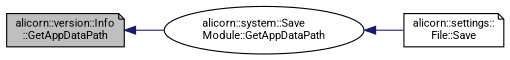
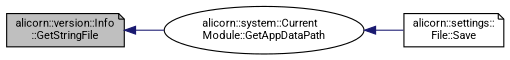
node "alicorn::version::Info ::GetAppDataPath": label "alicorn::version::Info ::GetAppDataPath" -> "alicorn::version::Info ::GetStringFile"
node "alicorn::system::Save Module::GetAppDataPath": label "alicorn::system::Save Module::GetAppDataPath" -> "alicorn::system::Current Module::GetAppDataPath"
